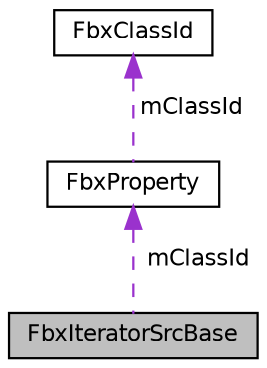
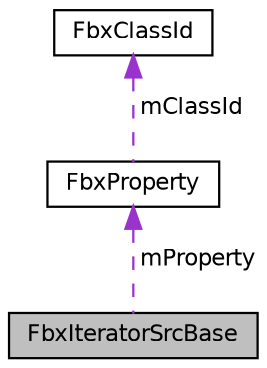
edge "FbxIteratorSrcBase" -> "FbxProperty": label " mClassId" -> " mProperty"
